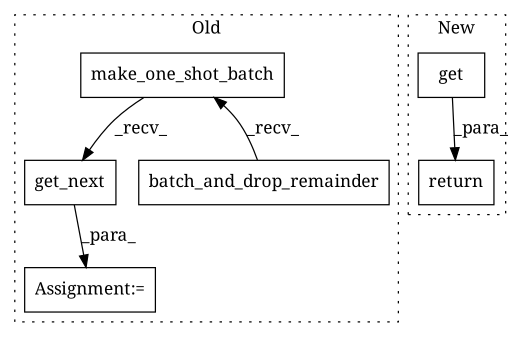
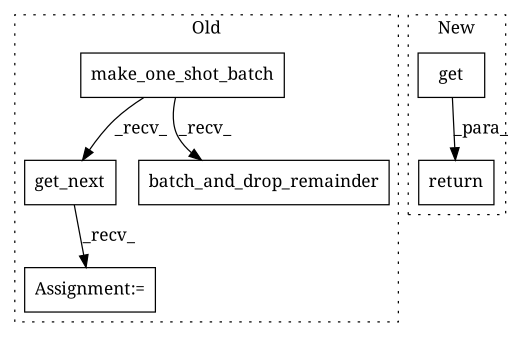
edge "batch_and_drop_remainder" -> "make_one_shot_batch": reversed
edge "get_next" -> "Assignment:=": label "_para_" -> "_recv_"
